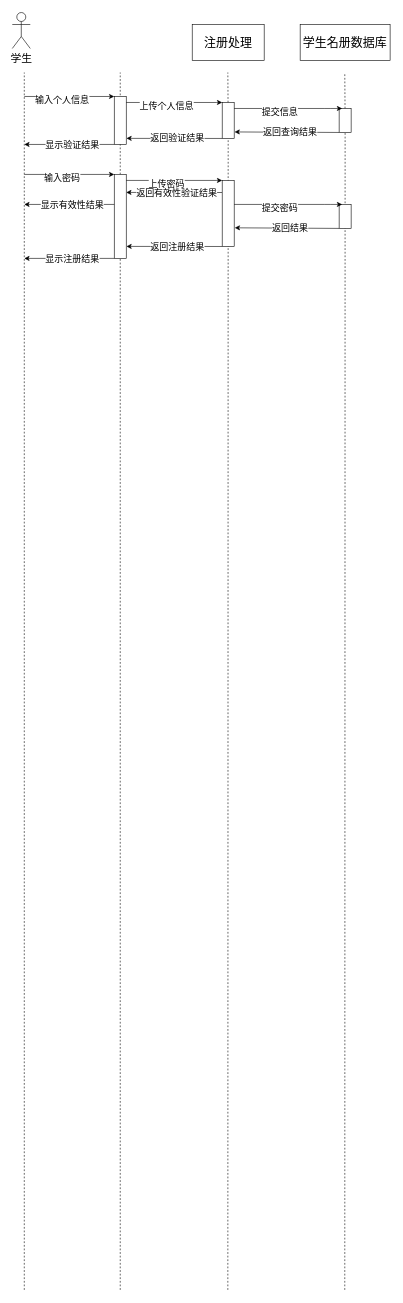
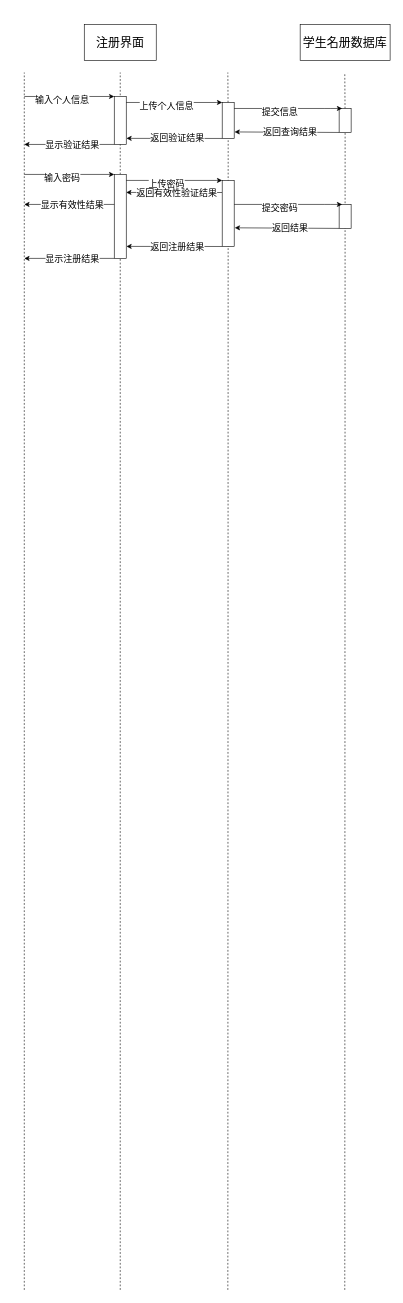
node "学生": removed
node "注册界面": added
node "注册处理": removed
